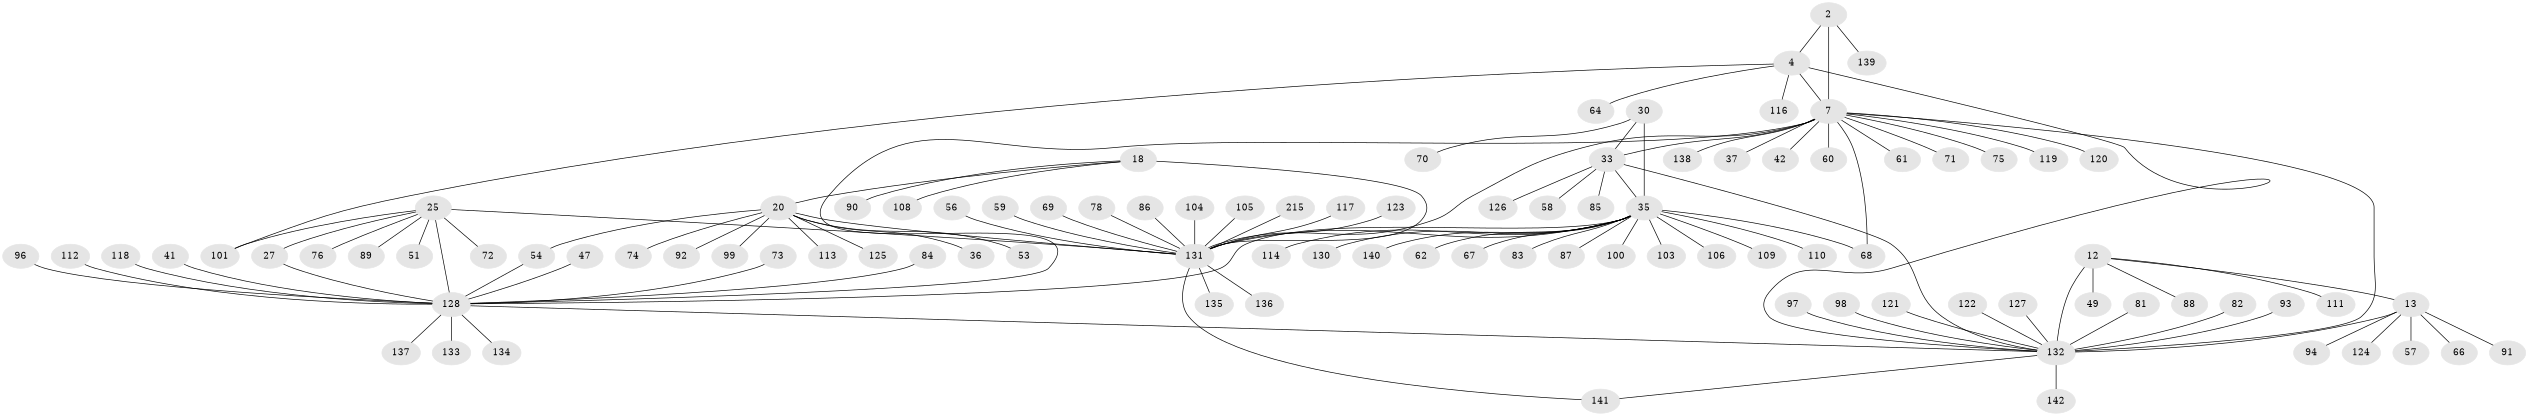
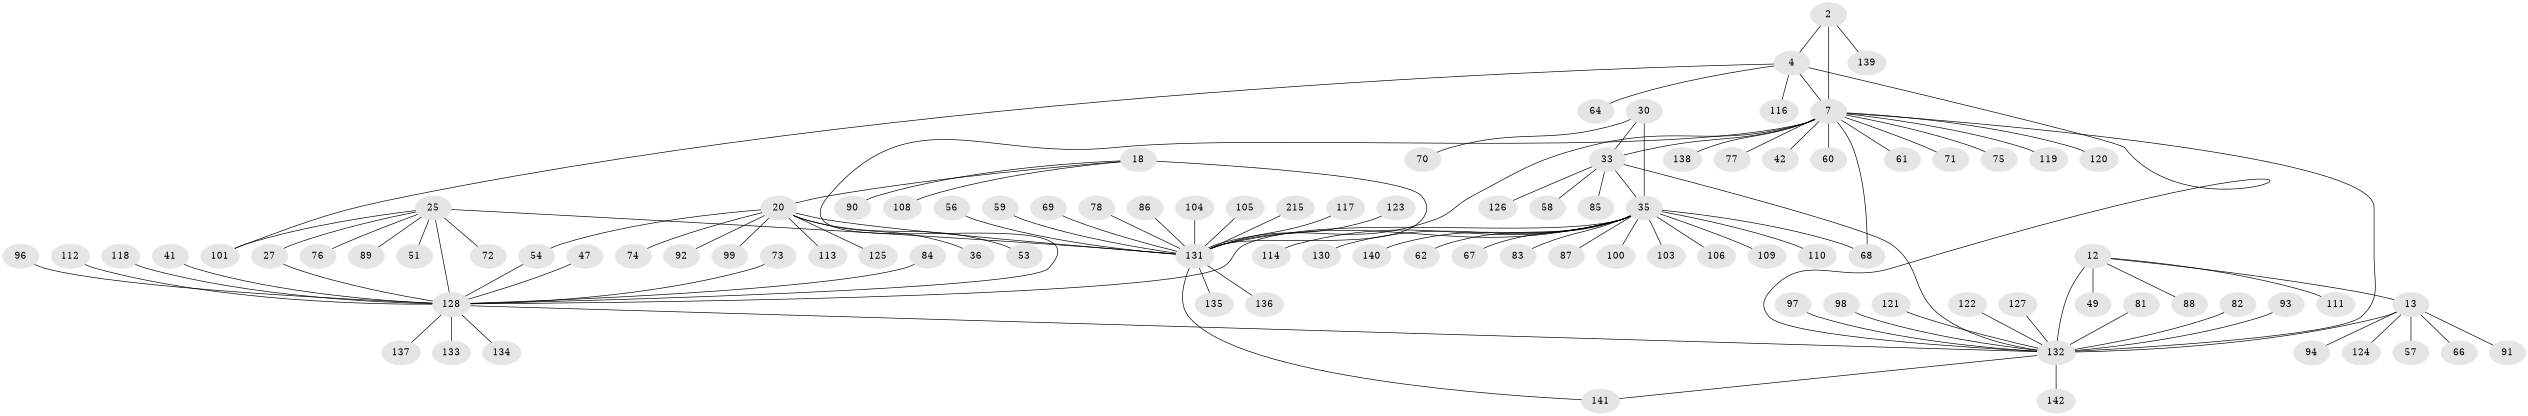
node "37": label "37" -> "77"
